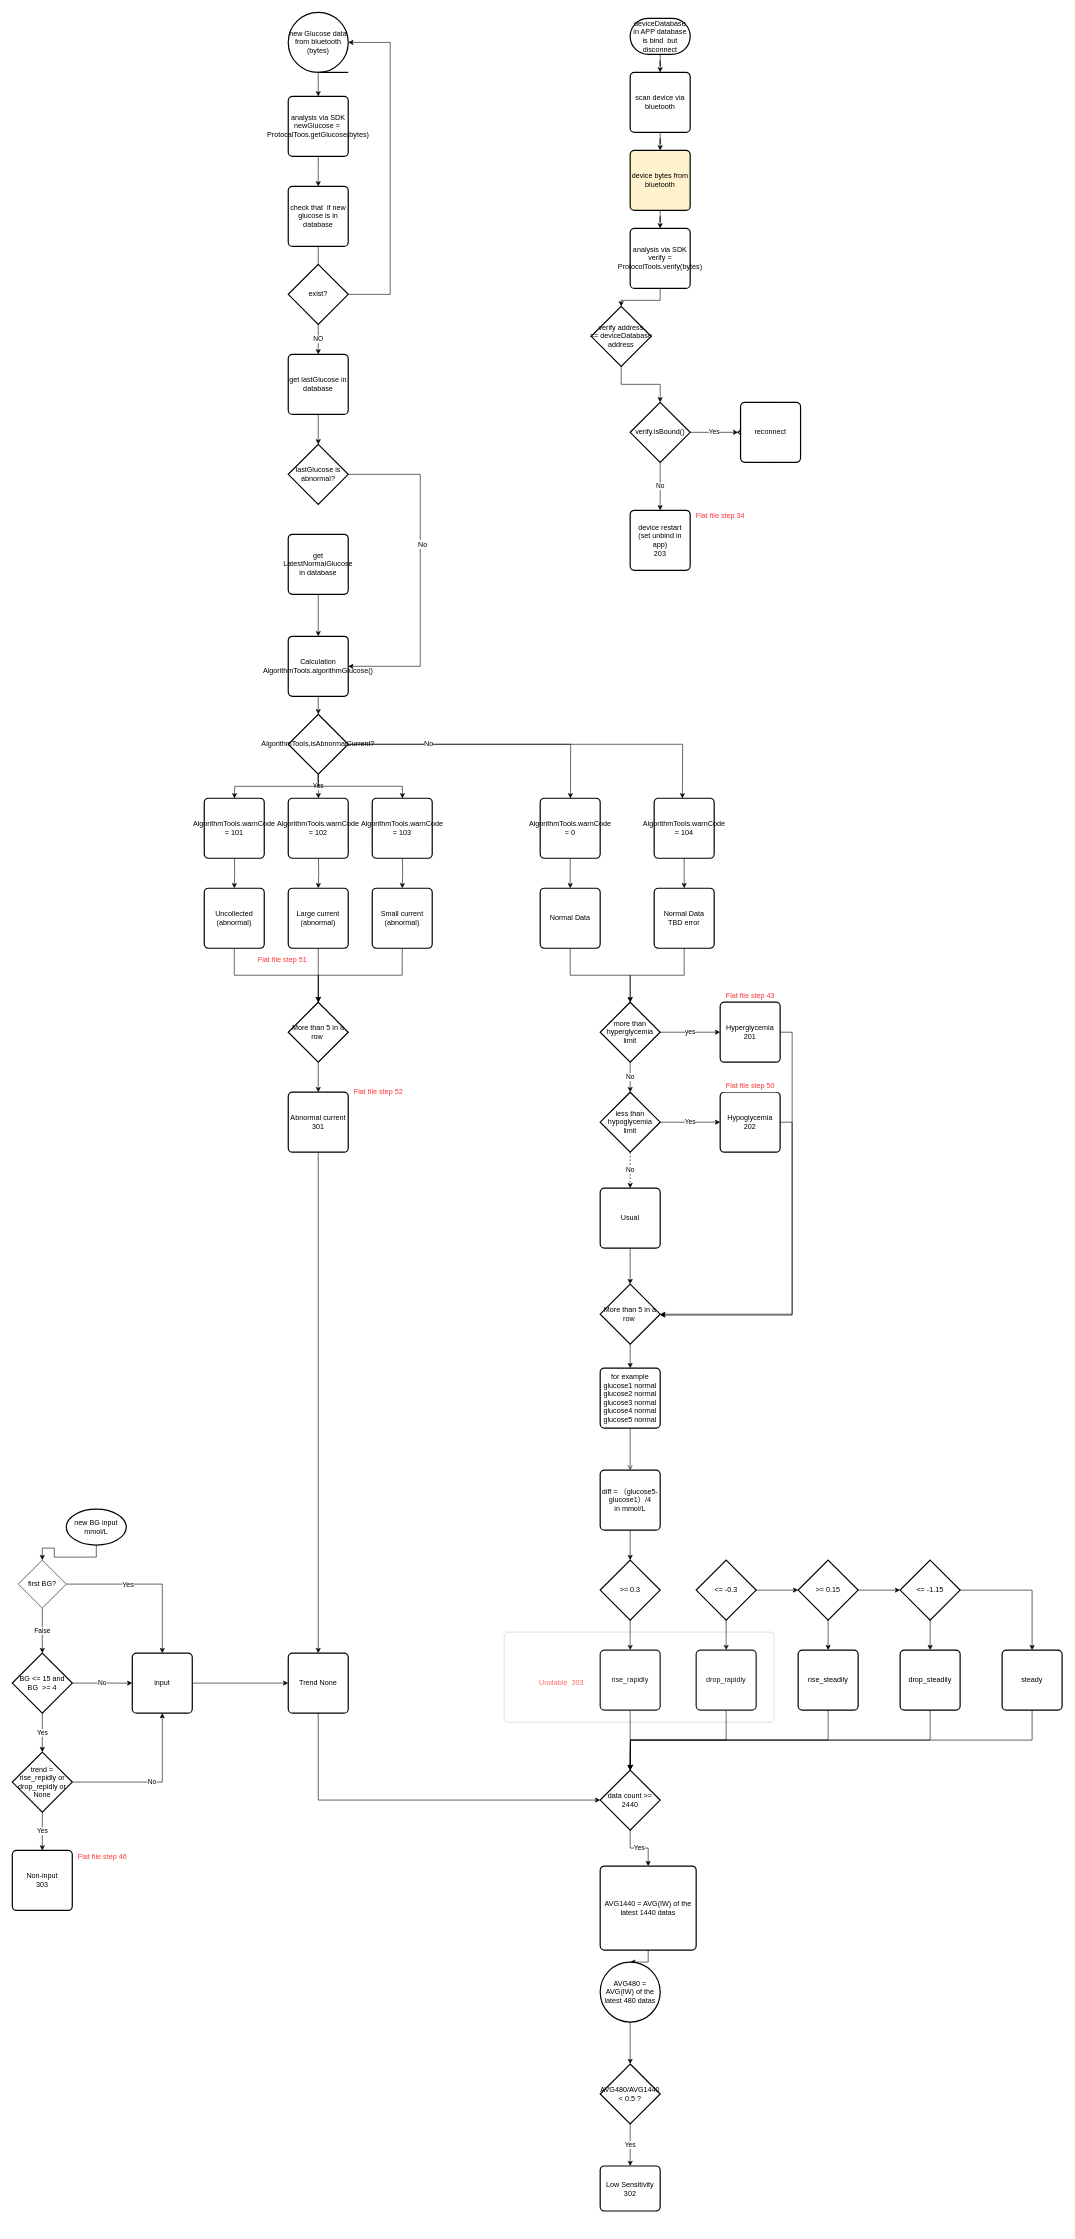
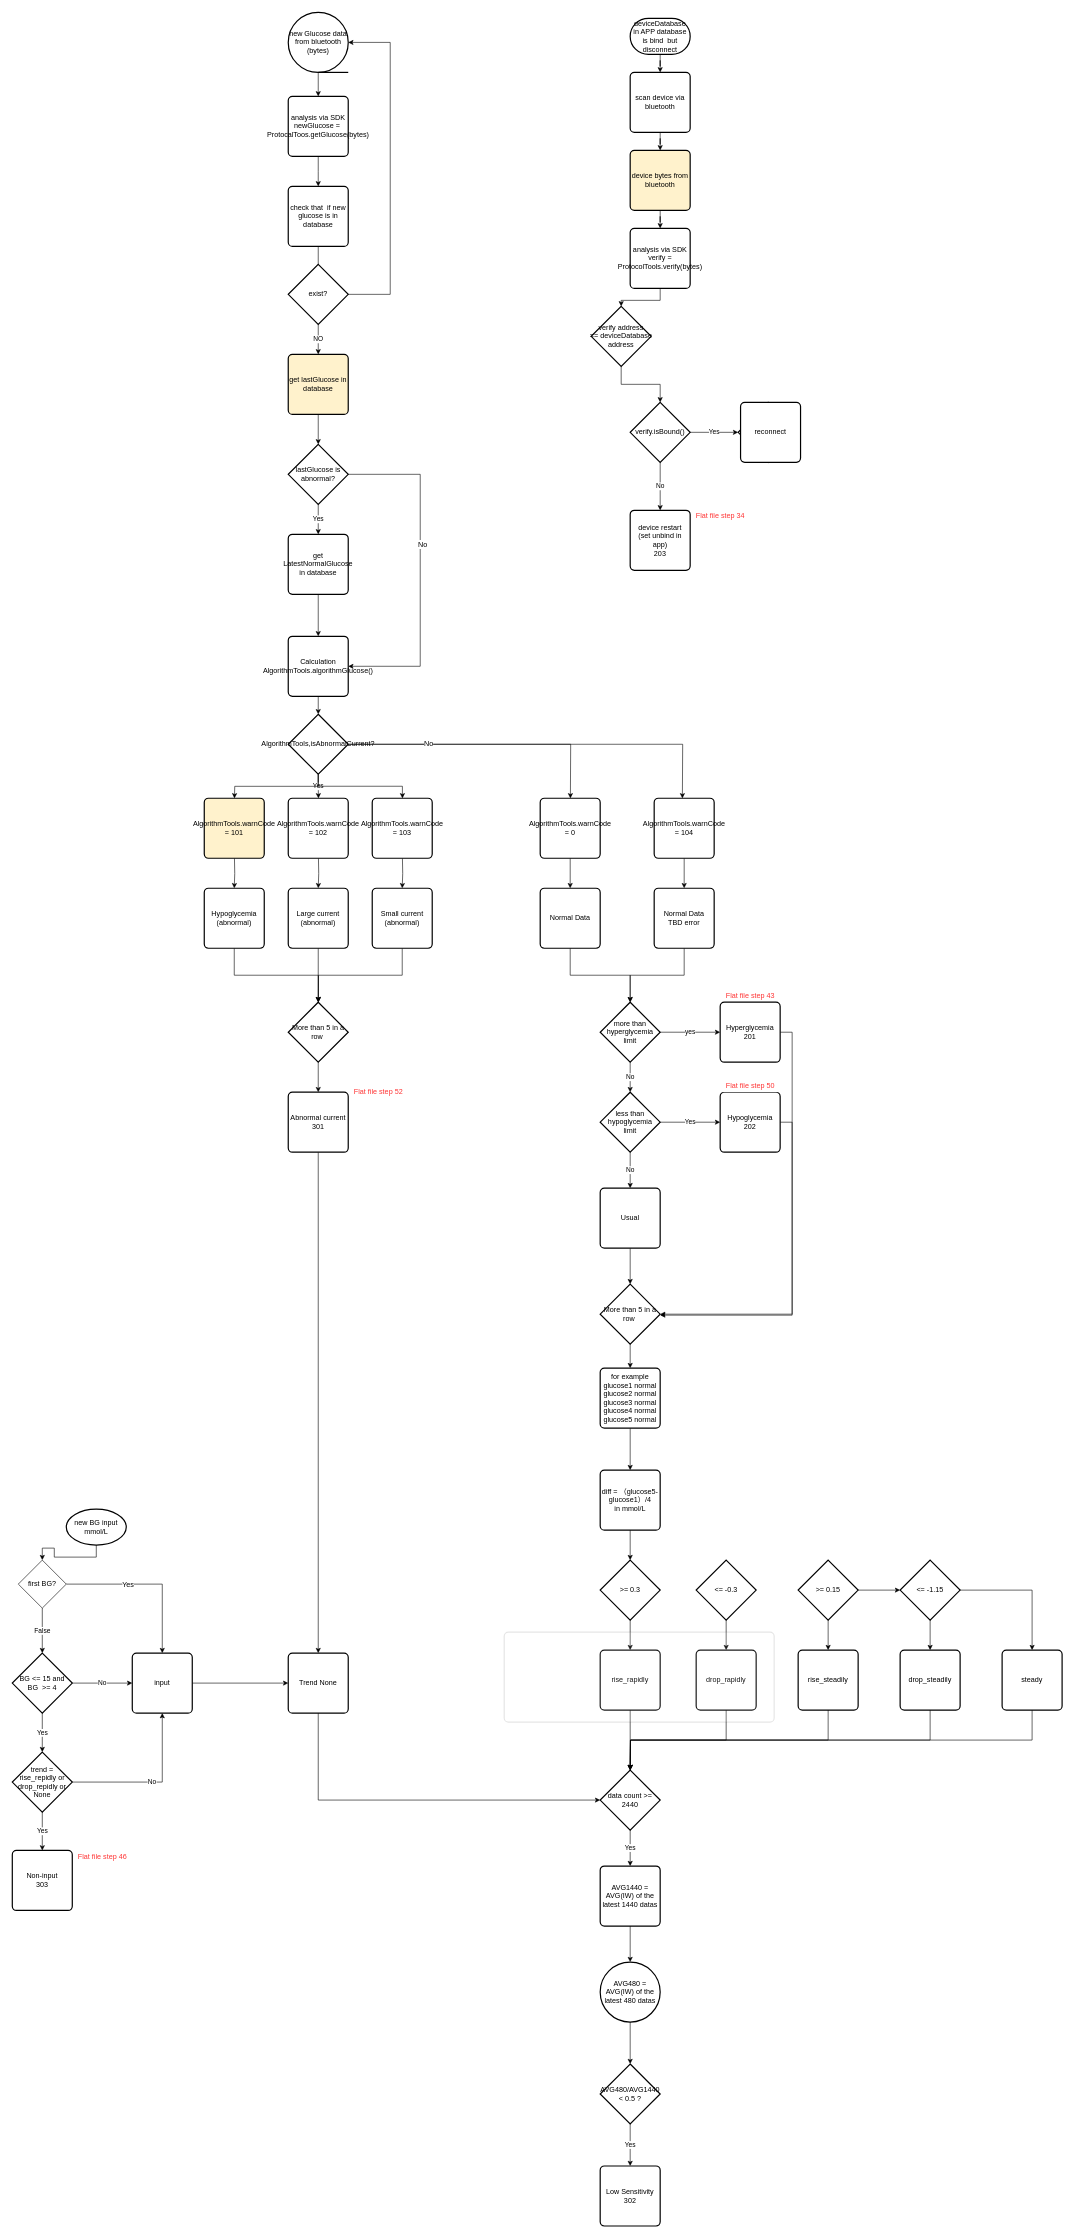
node "get lastGlucose in database": fillcolor #ffffff -> #fff2cc
edge "lastGlucose is abnormal?" -> "get LatestNormalGlucose in database": added, label "Yes"
node "AlgorithmTools.warnCode = 101": fillcolor #ffffff -> #fff2cc
node "Uncollected (abnormal)": label "Uncollected (abnormal)" -> "Hypoglycemia (abnormal)"
node "Flat file step 51": removed
edge "less than hypoglycemia limit" -> "Usual": style dashed -> solid
edge "for example glucose1 normal glucose2 normal glucose3 normal glucose4 normal glucose5 normal" -> "diff = （glucose5-glucose1）/4 in mmol/L": arrowhead open -> classic
edge "<= -0.3" -> ">= 0.15": removed
node "Unstable 303": removed
node "AVG1440 = AVG(IW) of the latest 1440 datas": size 96x84 -> 60x60
node "Low Sensitivity 302": size 60x45 -> 60x60
